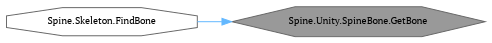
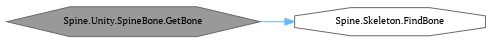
edge "Spine.Skeleton.FindBone" -> "Spine.Unity.SpineBone.GetBone": reversed
